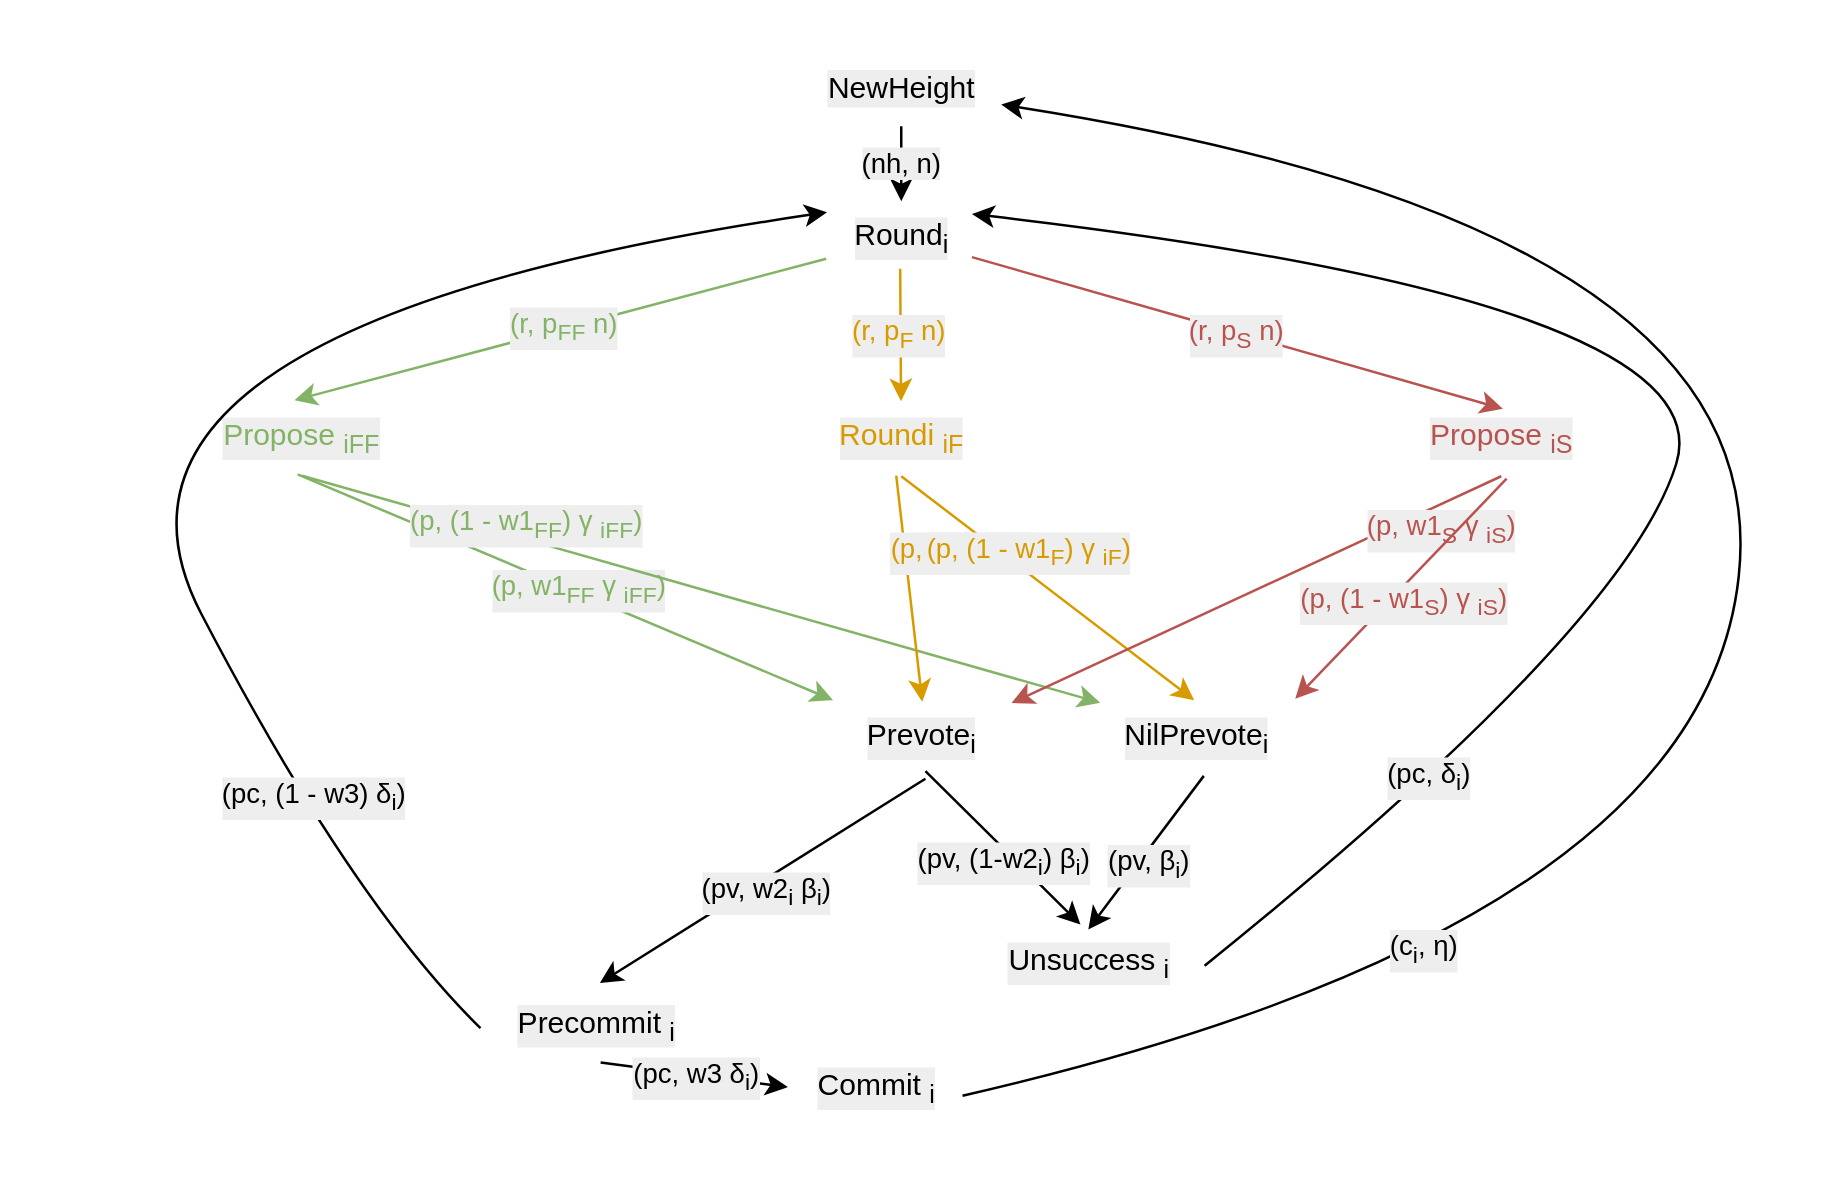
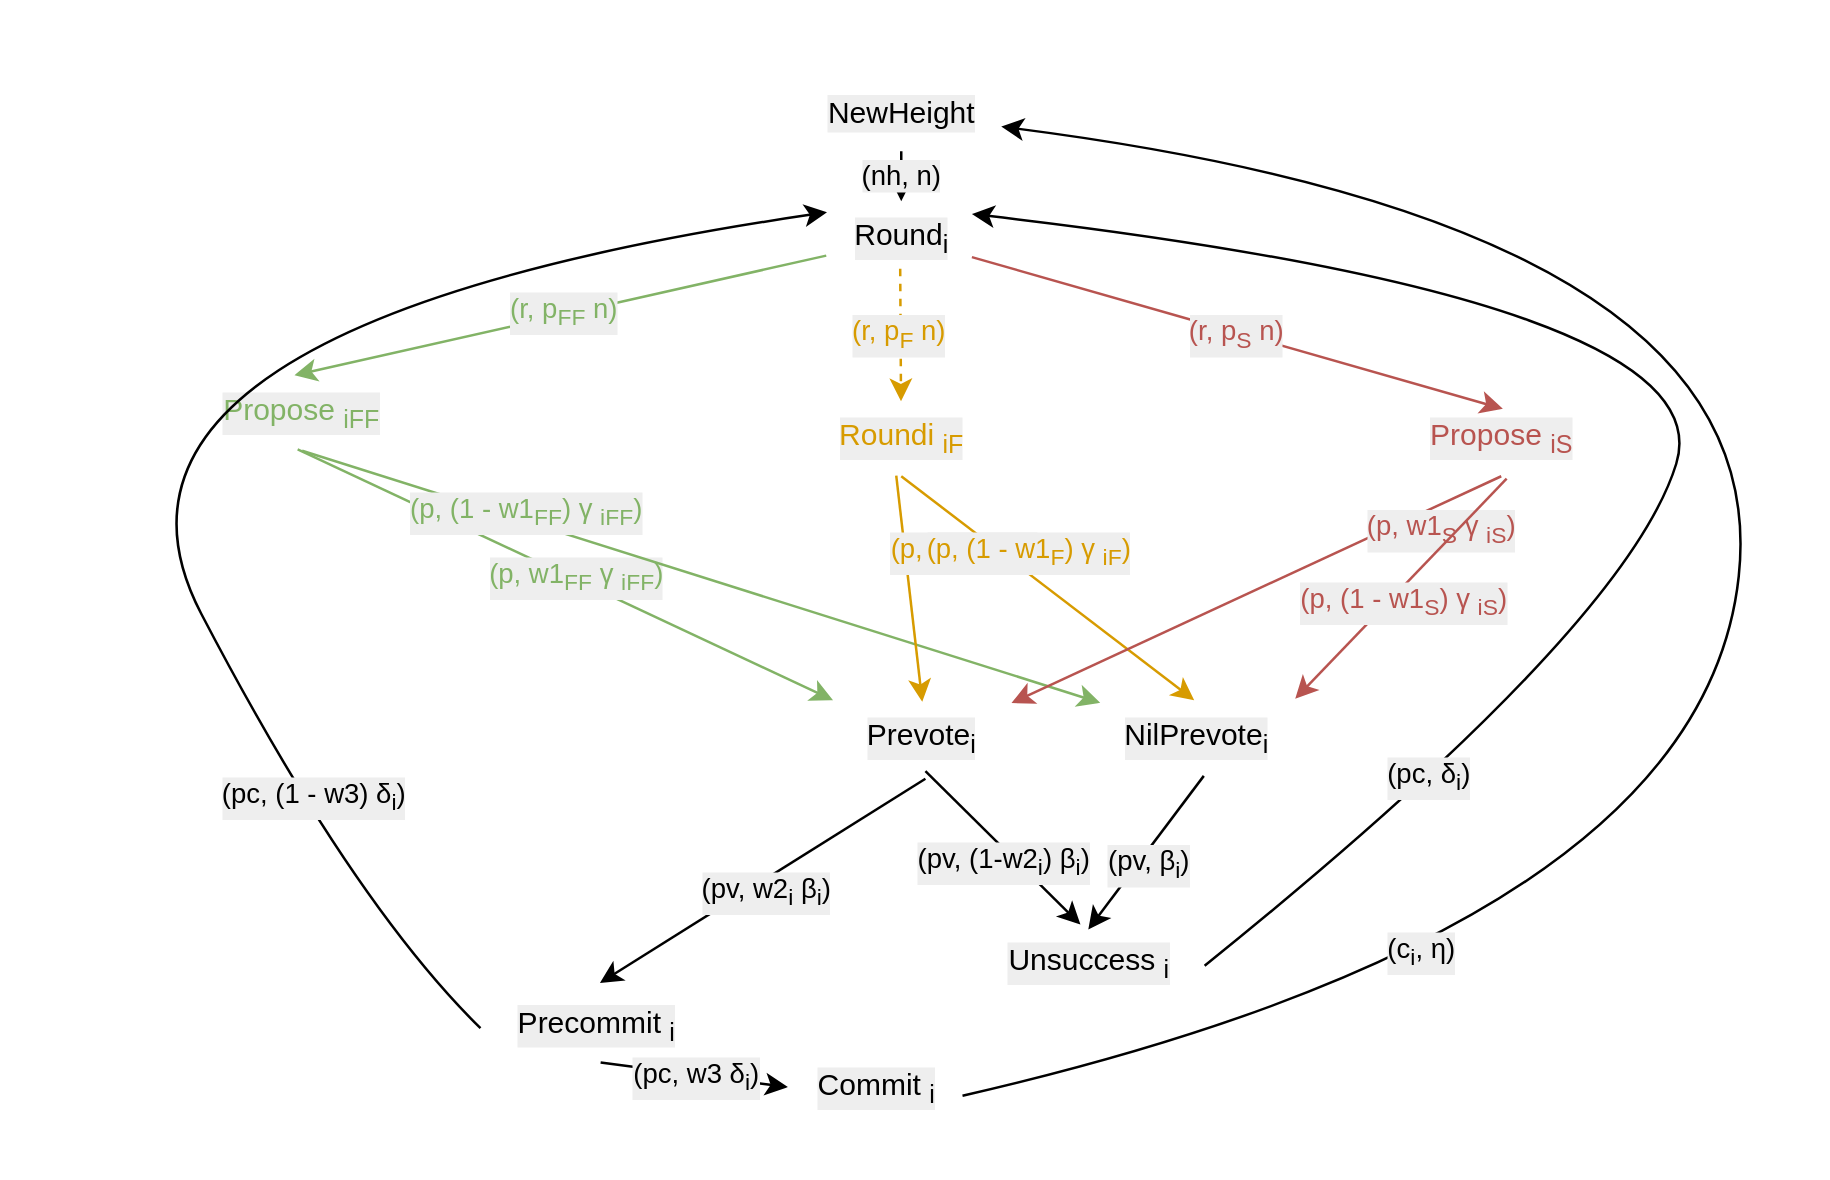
node "NewHeight": moved (901, 89) -> (901, 114)
edge "Roundi" -> "Roundi iF": style solid -> dashed
node "Propose iFF": moved (301, 439) -> (301, 414)
